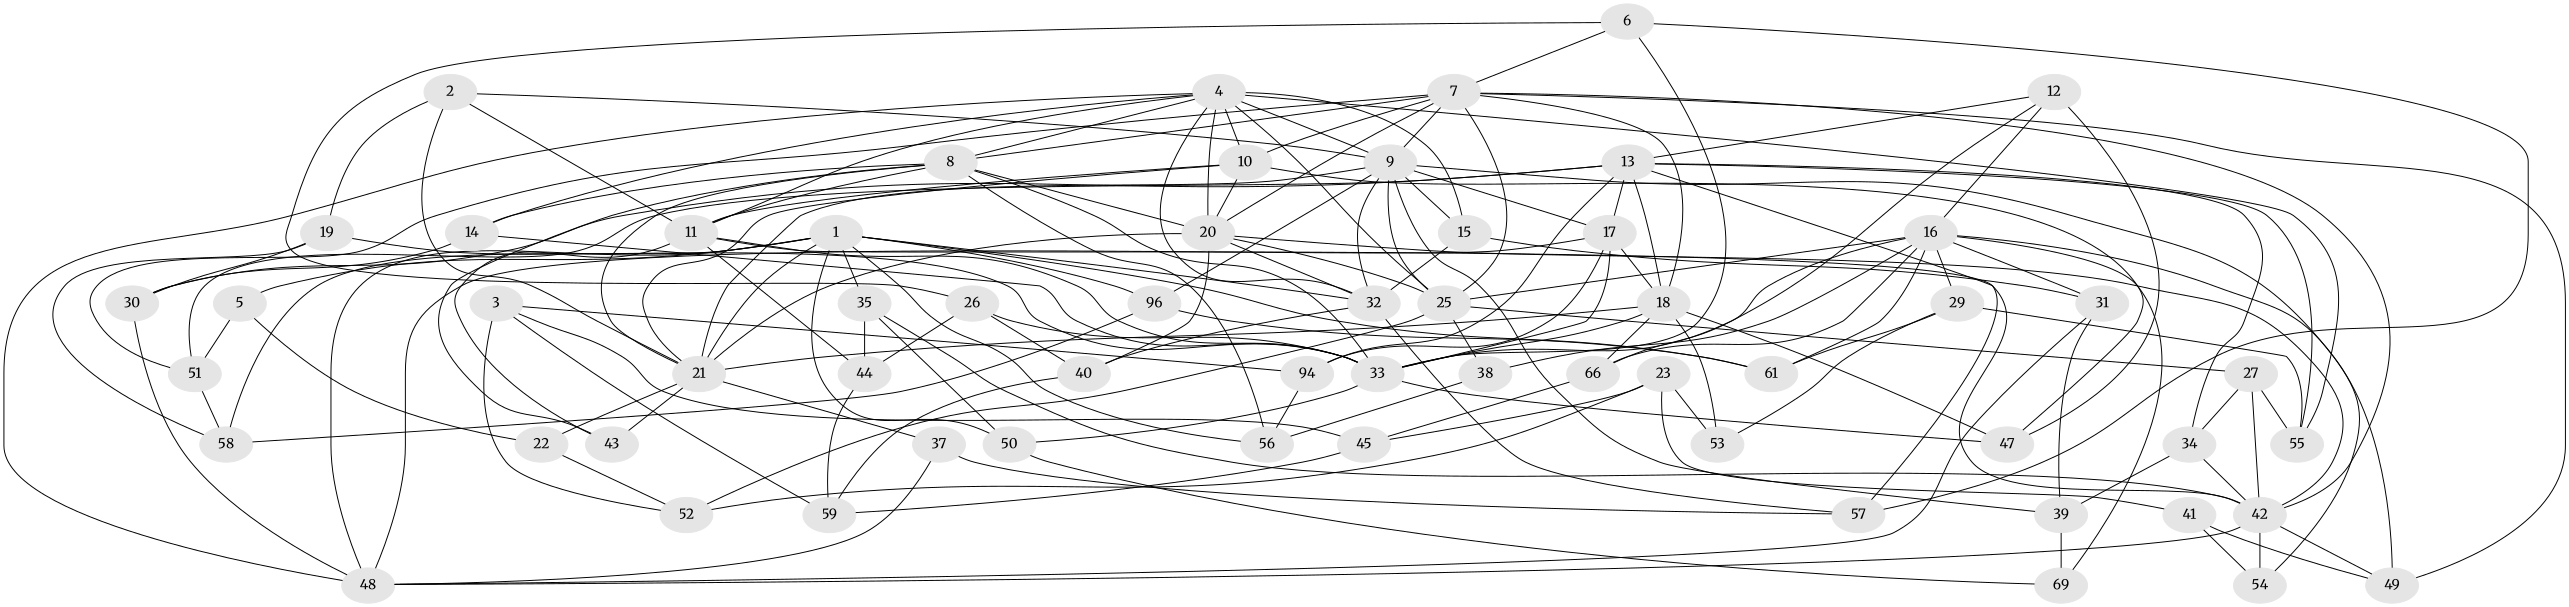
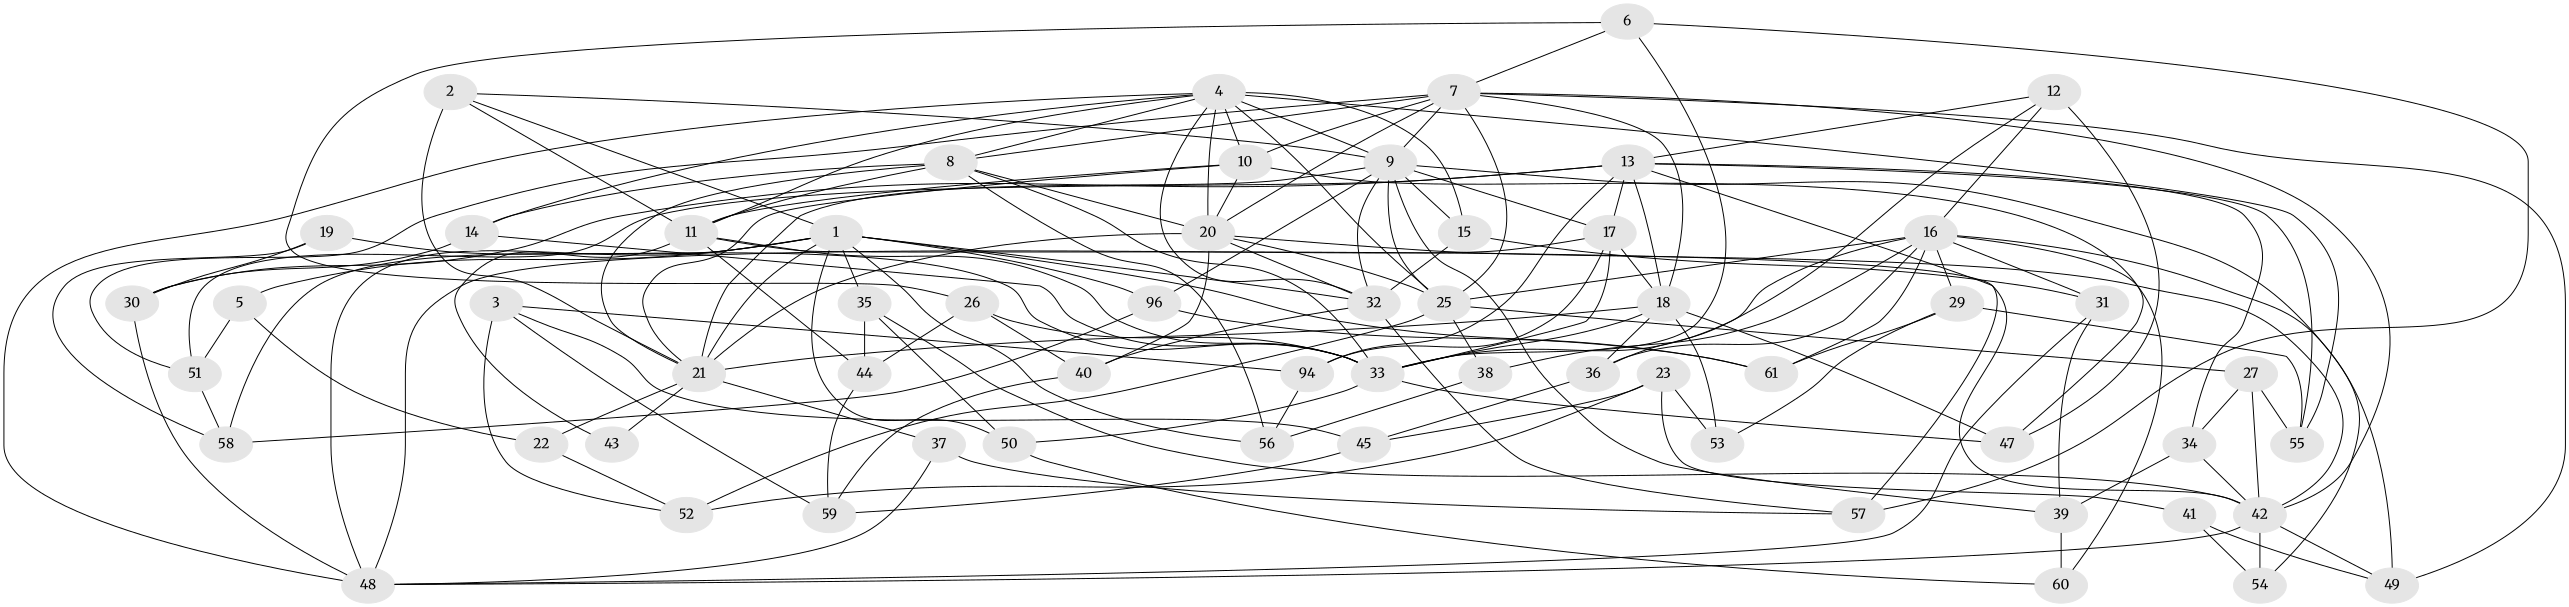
edge "2" -- "19": now "2" -- "1"
edge "8" -- "43": removed
node "66": label "66" -> "36"
node "69": label "69" -> "60"
